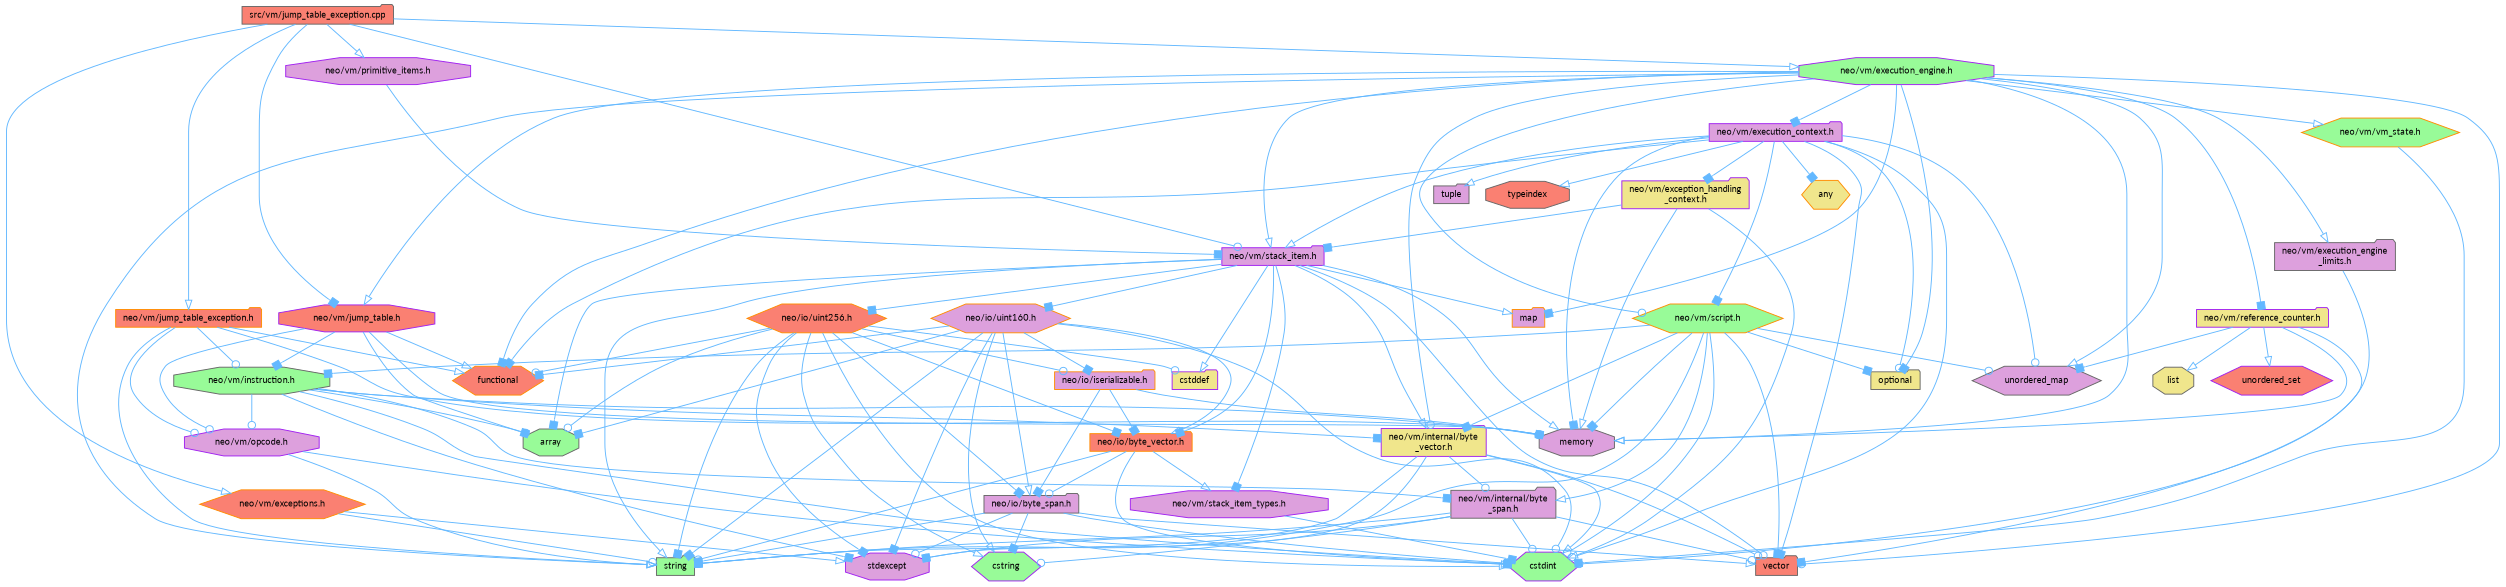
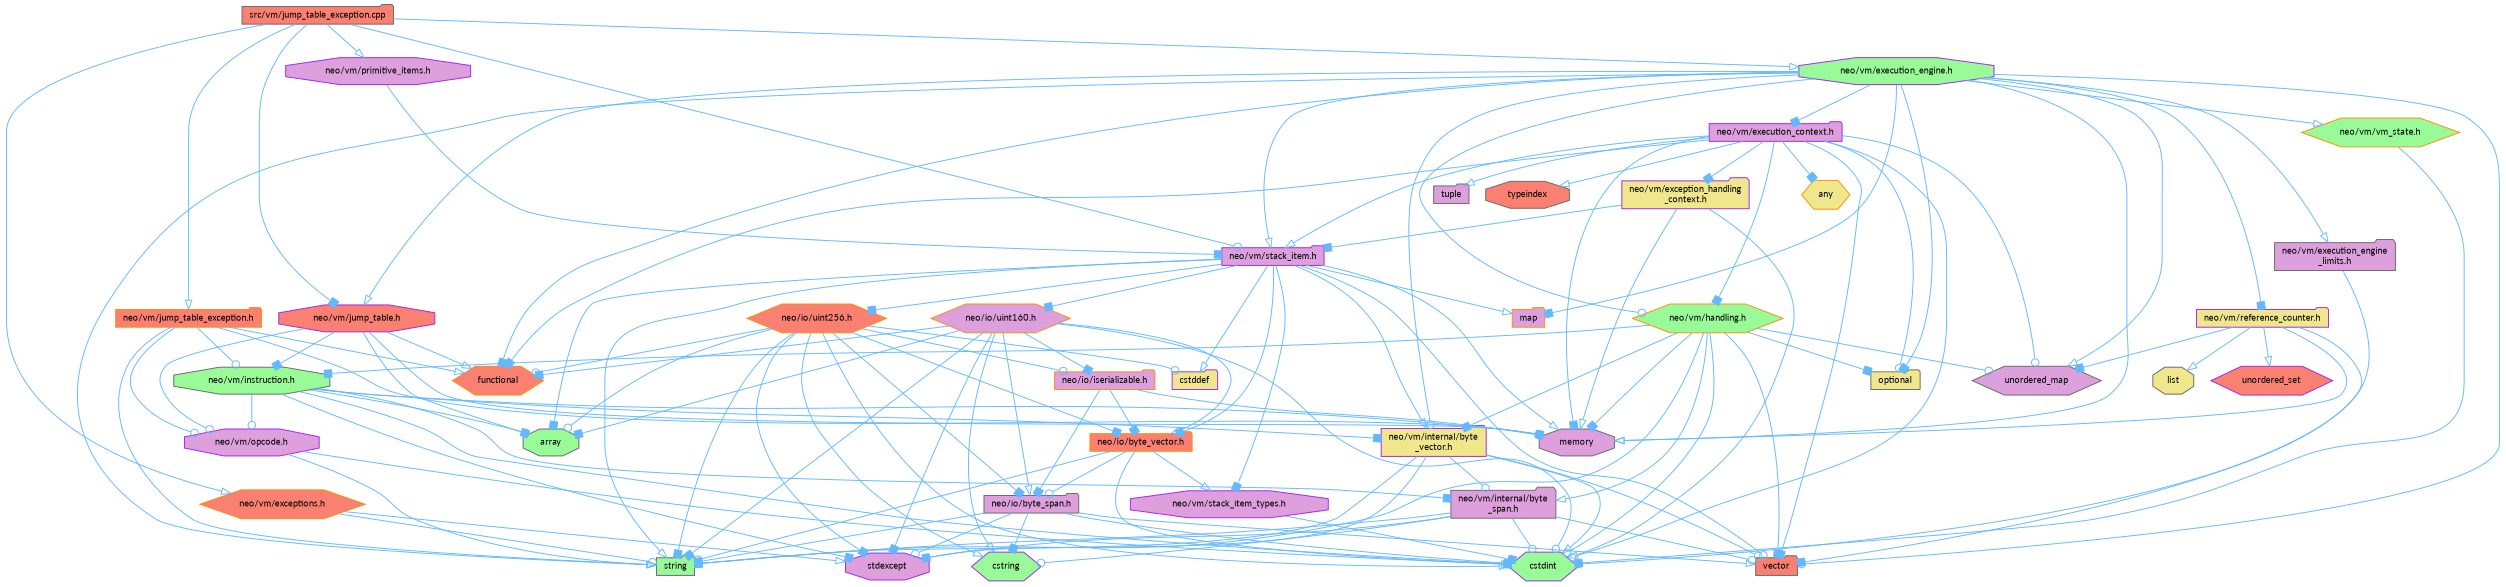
node "neo/vm/script.h": label "neo/vm/script.h" -> "neo/vm/handling.h"
